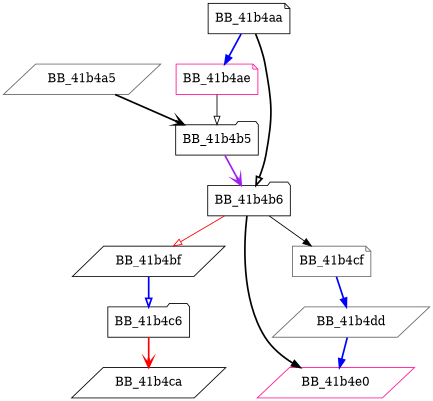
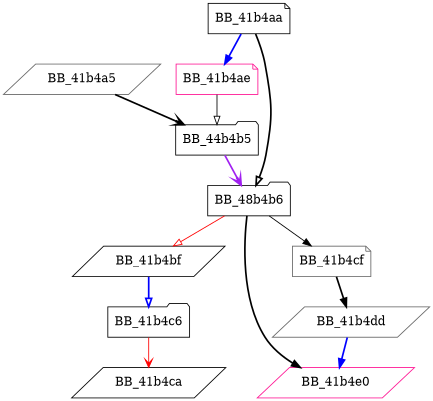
node "BB_41b4b5": label "BB_41b4b5" -> "BB_44b4b5"
node "BB_41b4b6": label "BB_41b4b6" -> "BB_48b4b6"
edge "BB_41b4cf" -> "BB_41b4dd": color blue -> black
edge "BB_41b4c6" -> "BB_41b4ca": style bold -> solid
